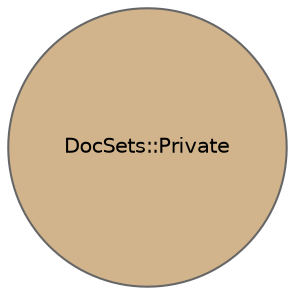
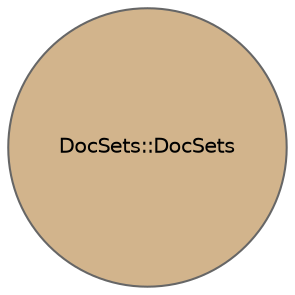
node "DocSets::Private": label "DocSets::Private" -> "DocSets::DocSets"
